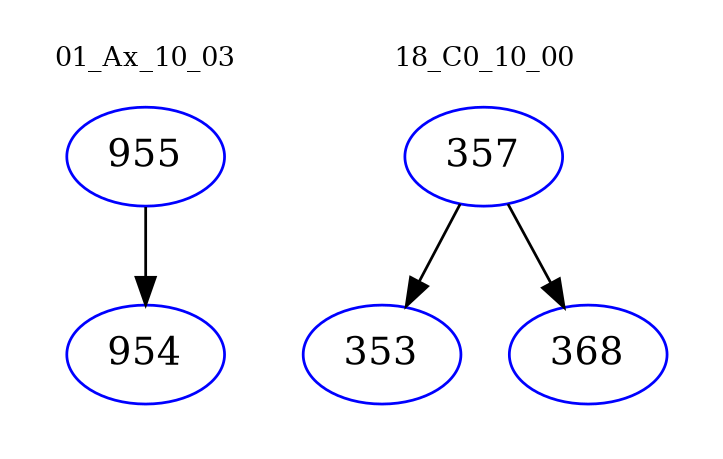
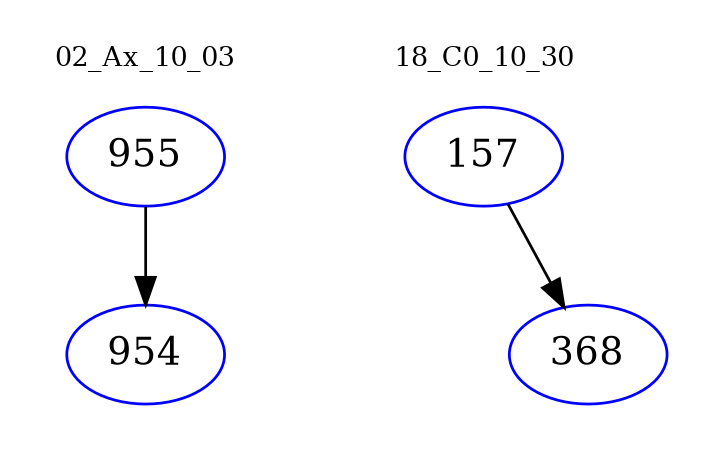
cluster "01_Ax_10_03": label "01_Ax_10_03" -> "02_Ax_10_03"
cluster "18_C0_10_00": label "18_C0_10_00" -> "18_C0_10_30"
node "357": label "357" -> "157"
node "353": removed
